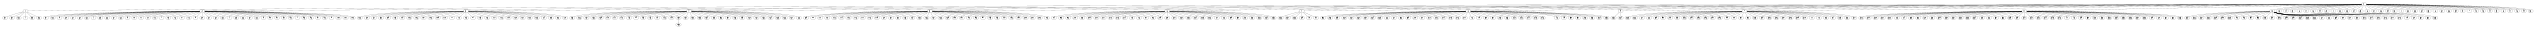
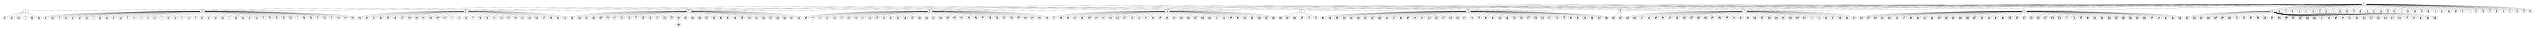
node "247": added
